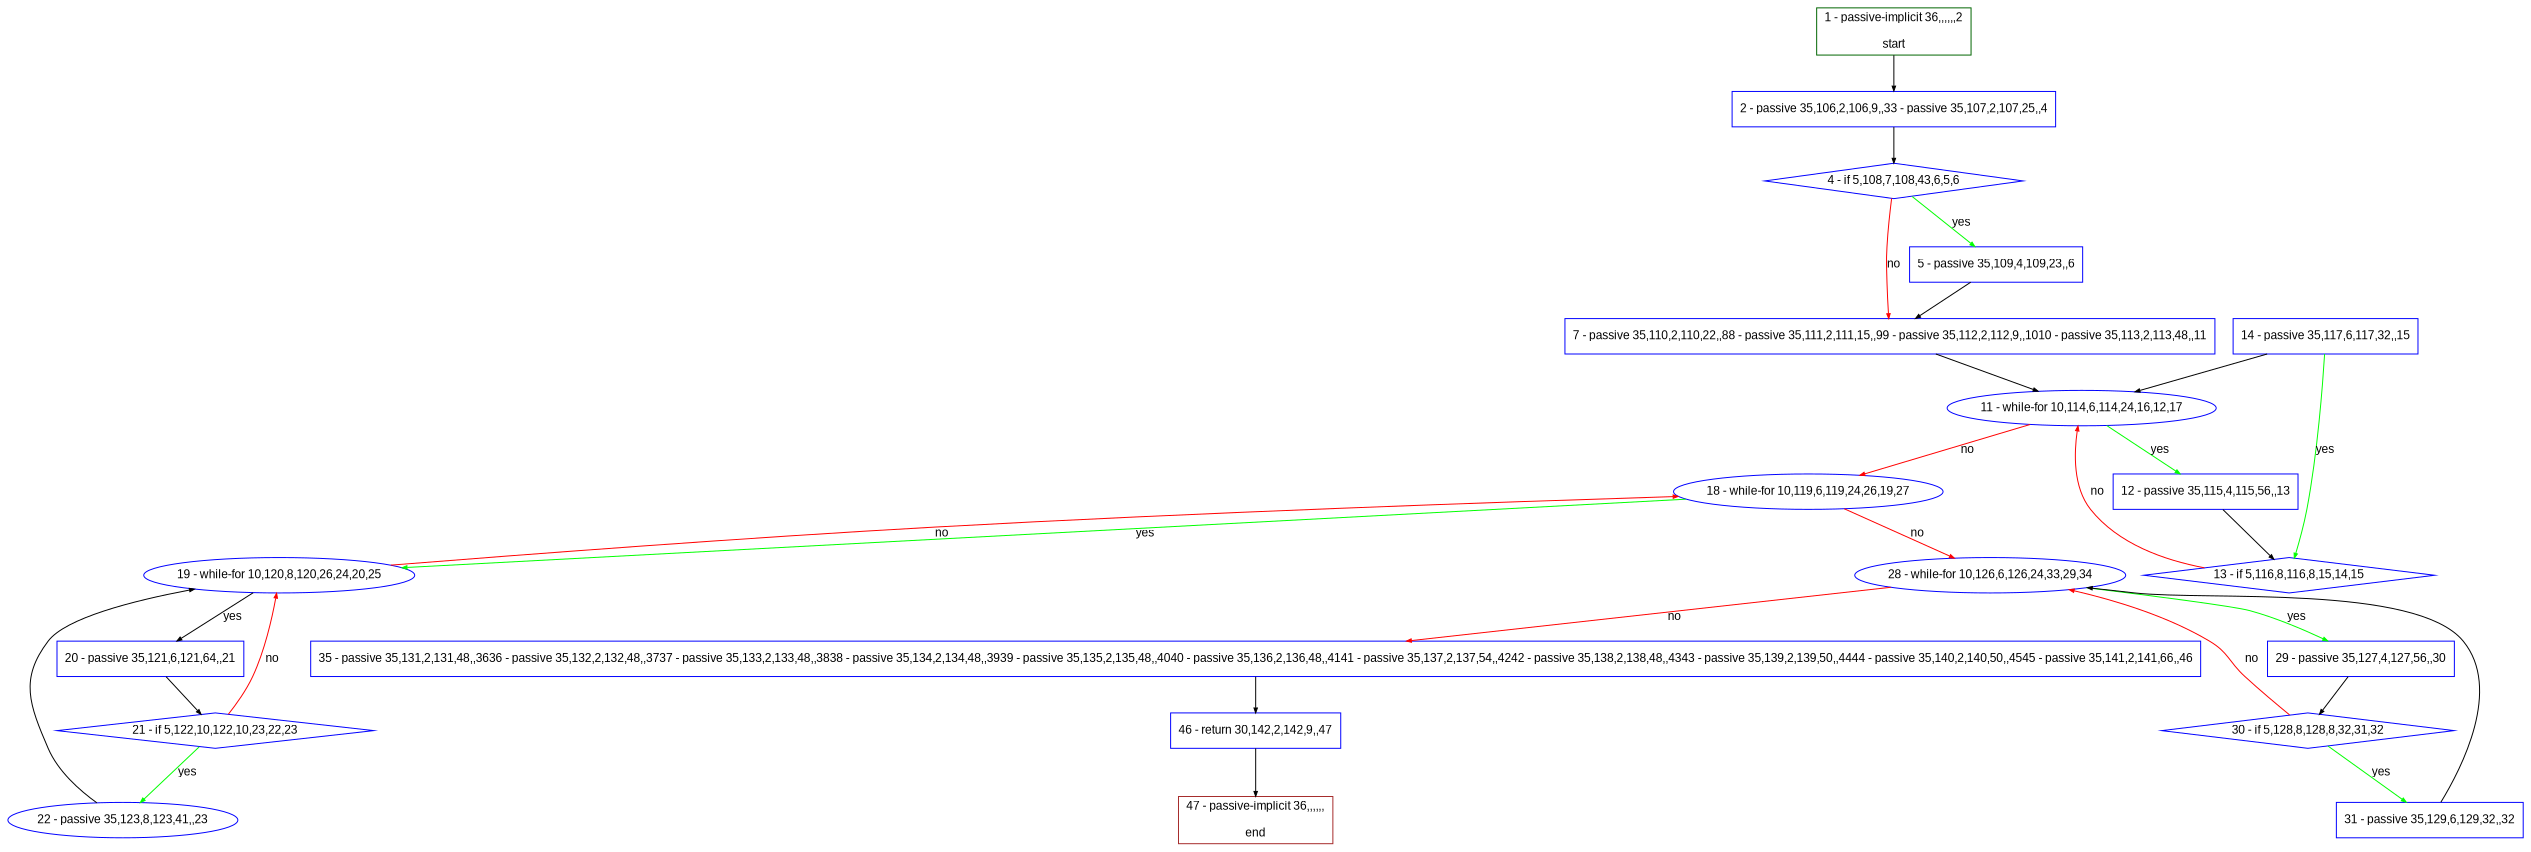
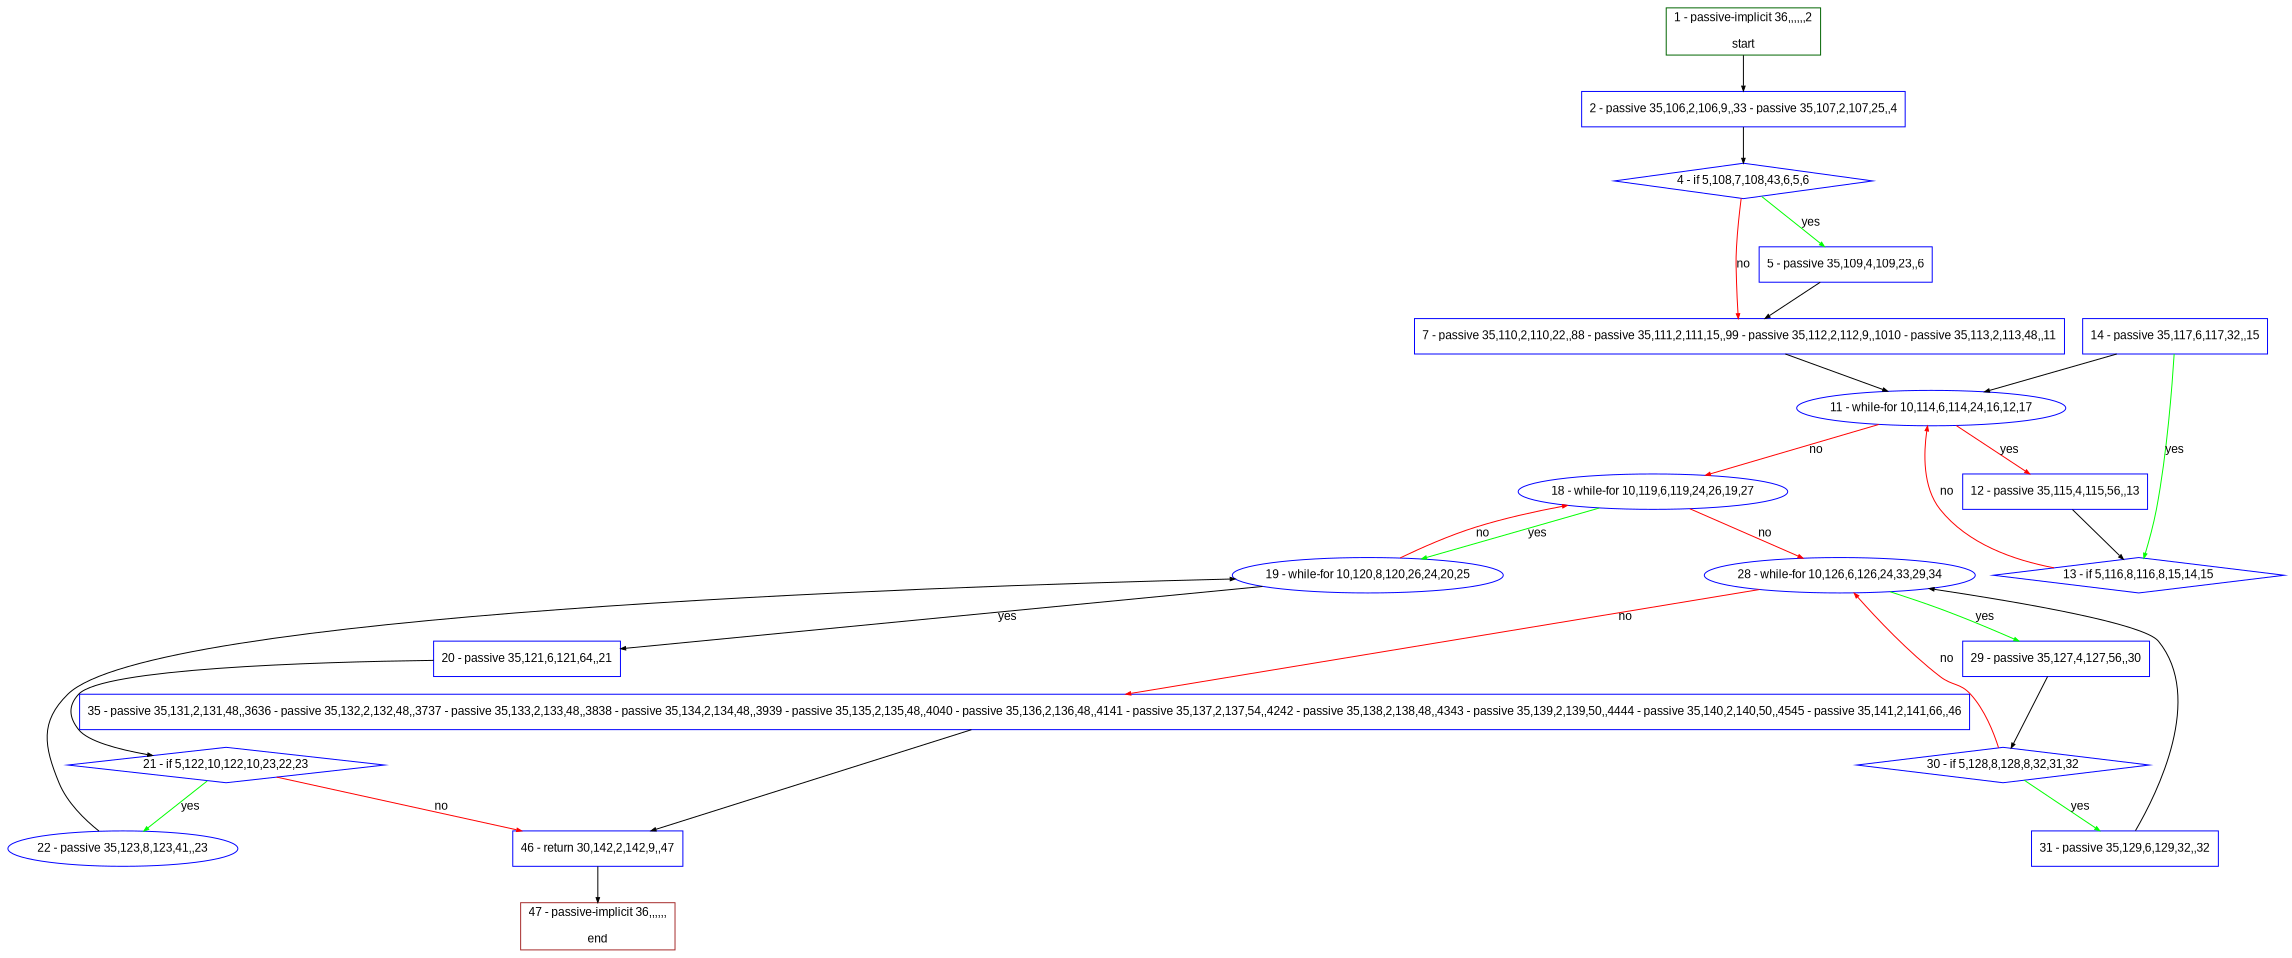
edge "11 - while-for 10,114,6,114,24,16,12,17" -> "12 - passive 35,115,4,115,56,,13": color #00ff00 -> #ff0000
edge "21 - if 5,122,10,122,10,23,22,23" -> "19 - while-for 10,120,8,120,26,24,20,25": now "21 - if 5,122,10,122,10,23,22,23" -> "46 - return 30,142,2,142,9,,47"
